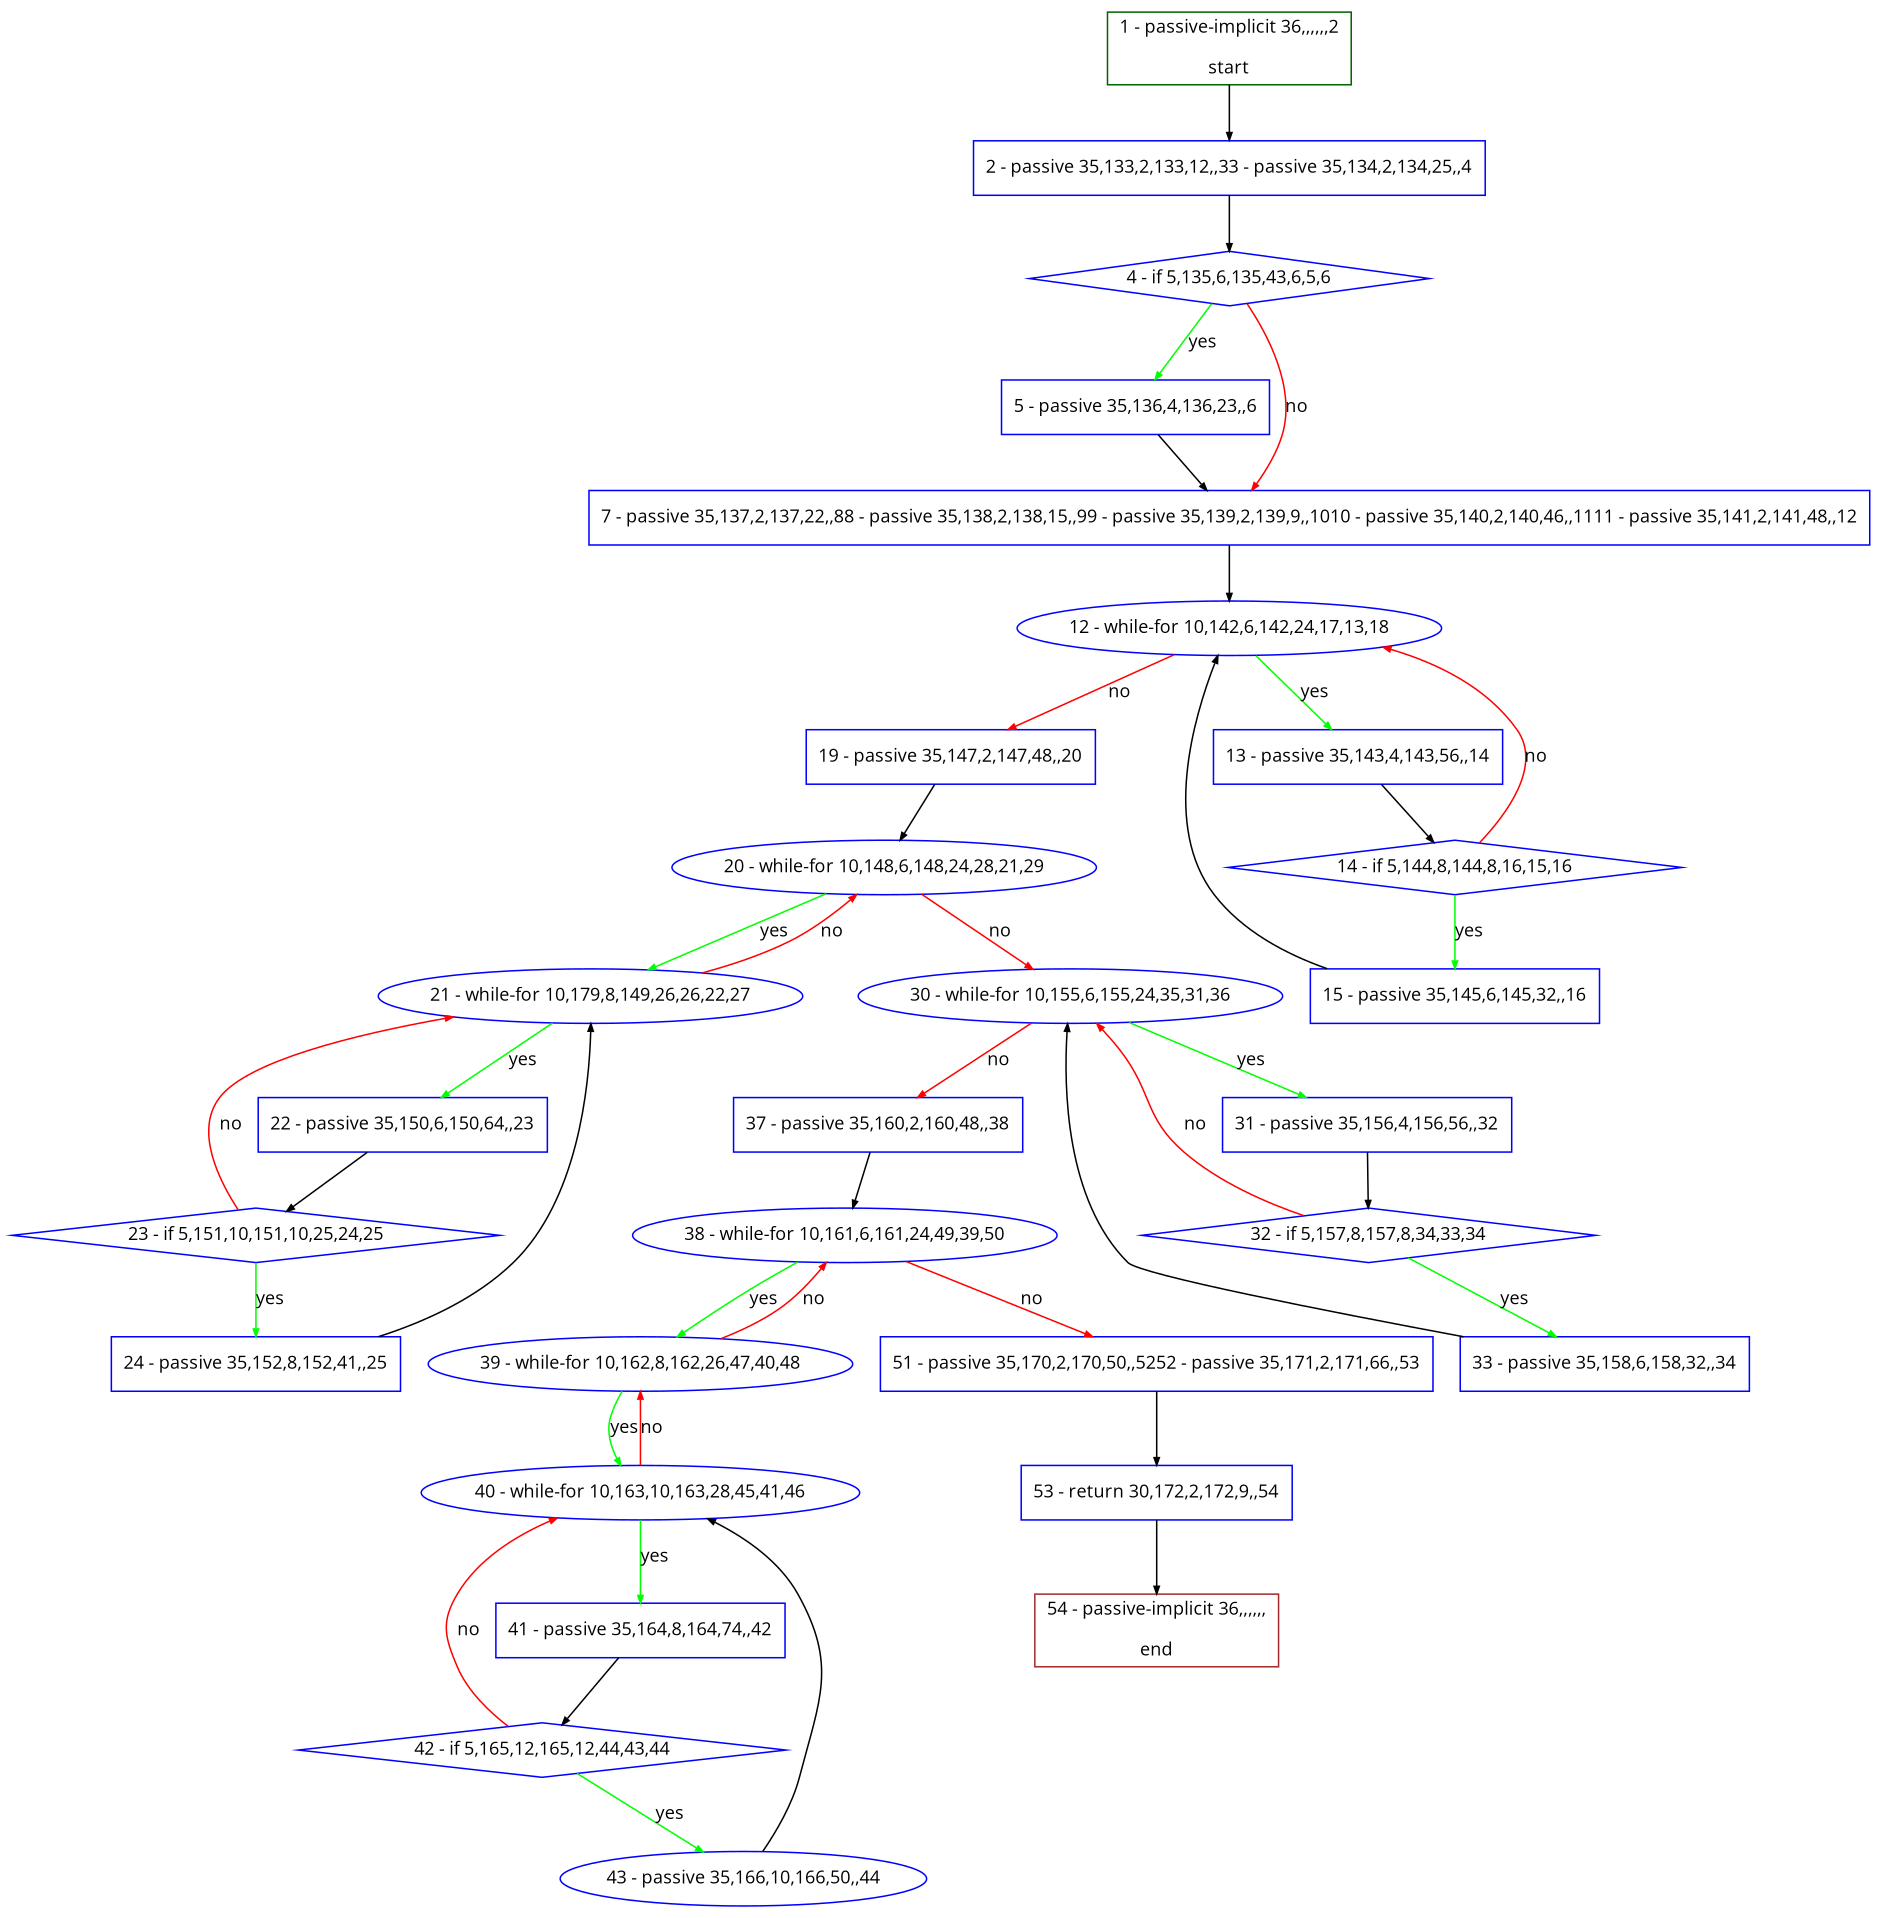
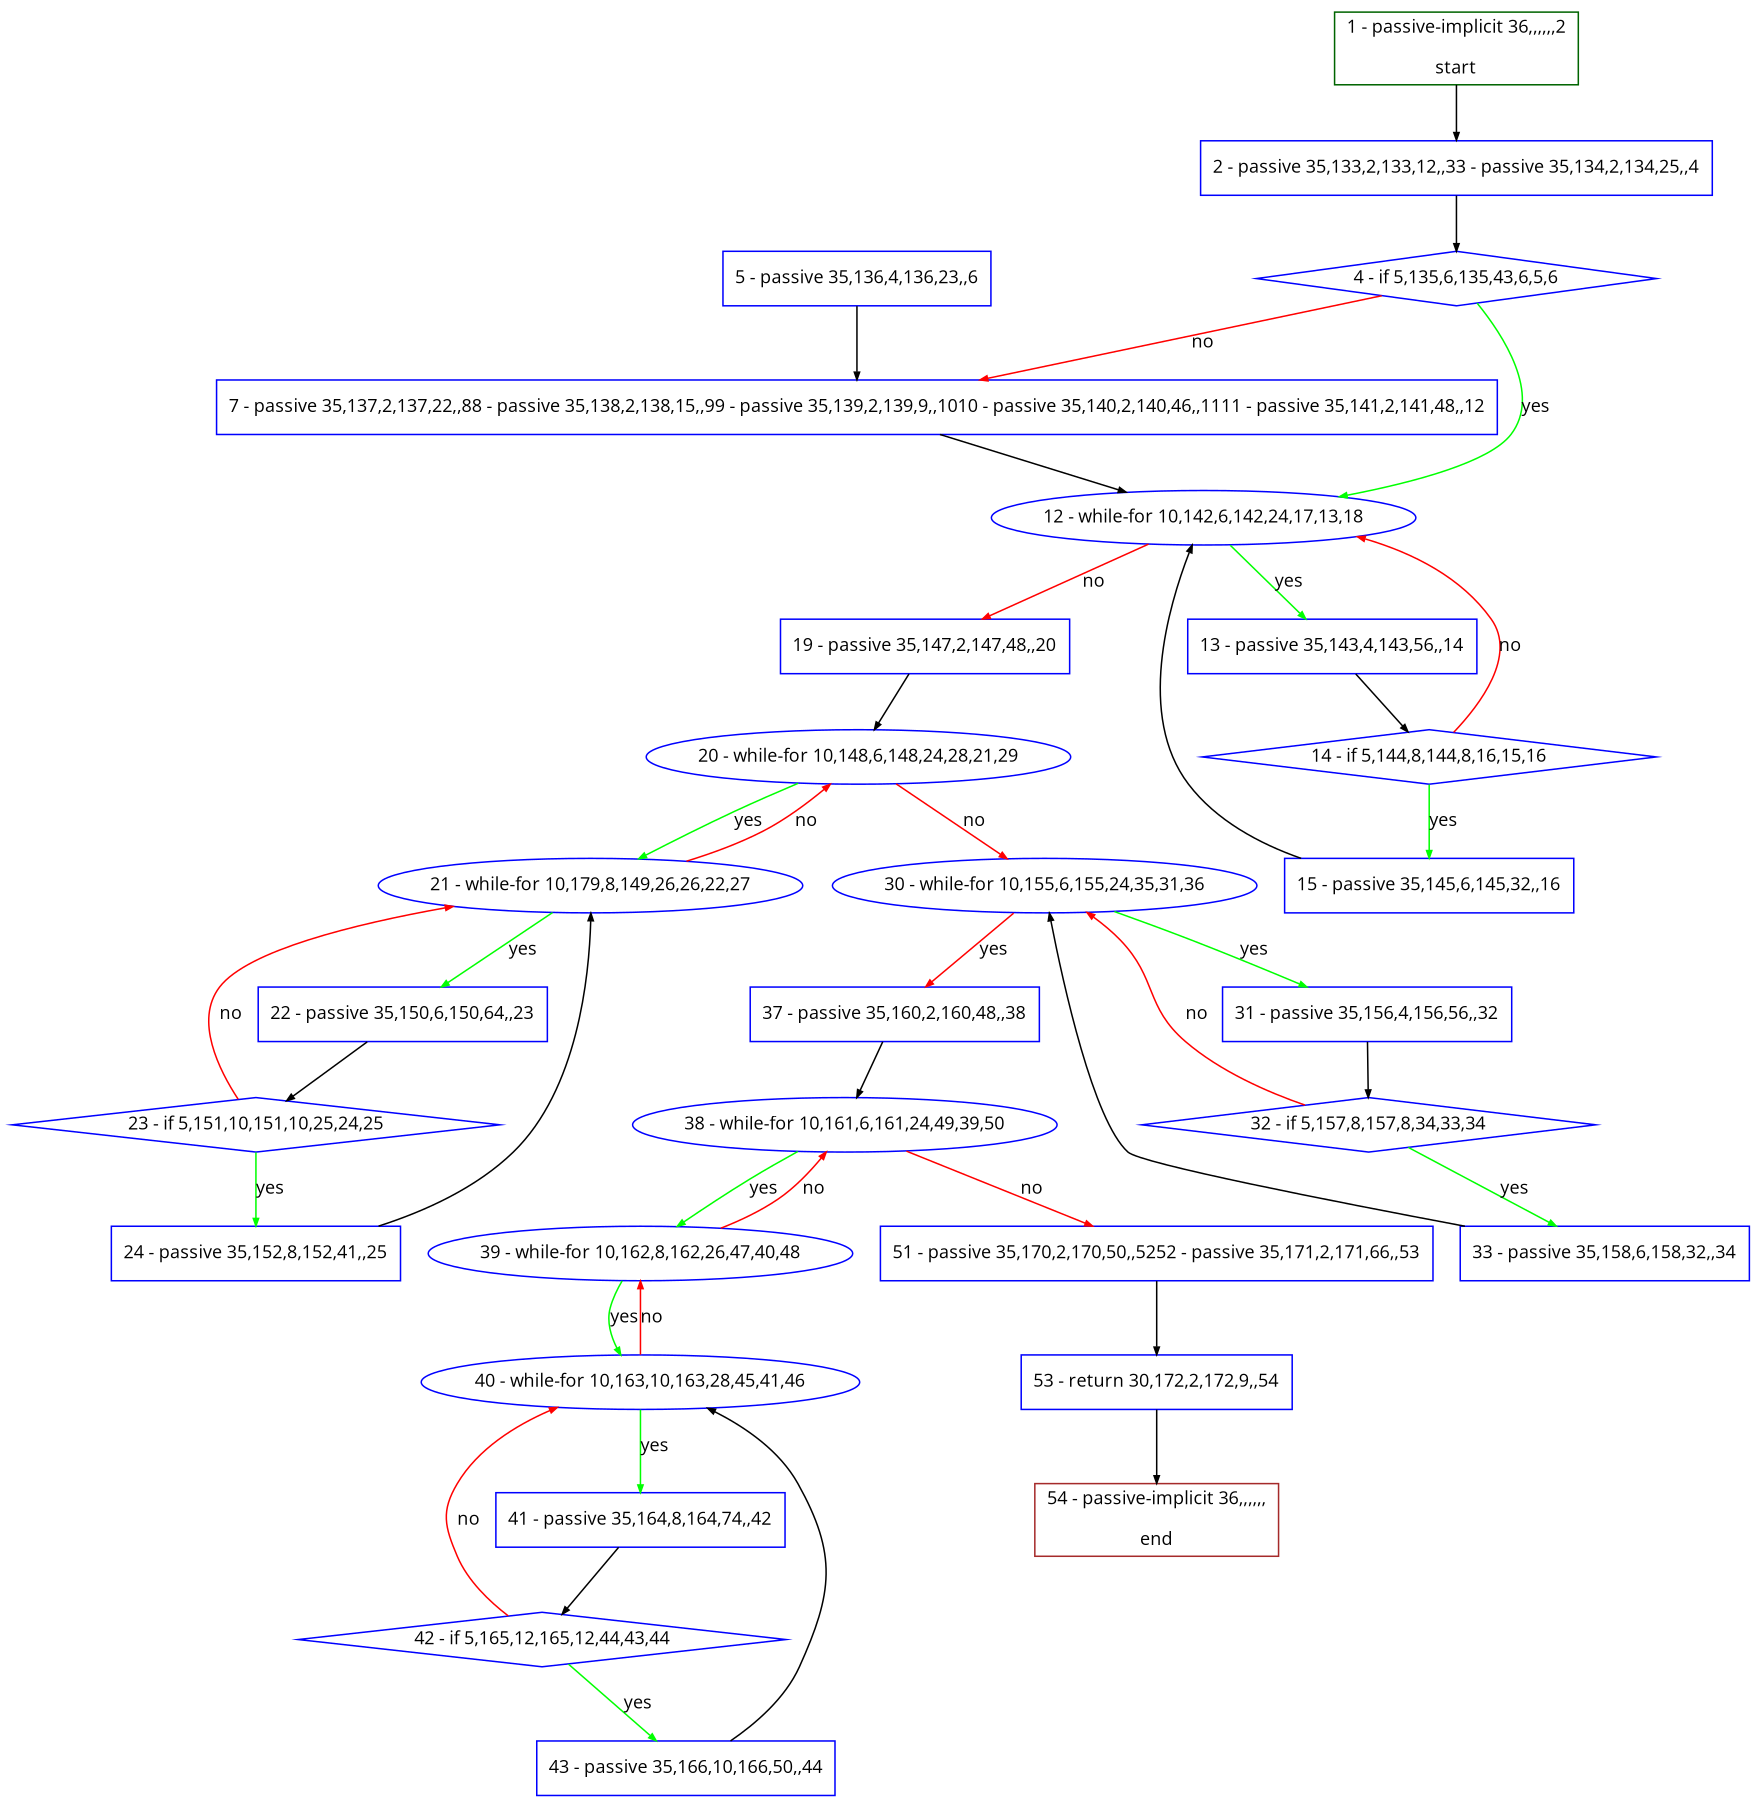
edge "4 - if 5,135,6,135,43,6,5,6" -> "5 - passive 35,136,4,136,23,,6": now "4 - if 5,135,6,135,43,6,5,6" -> "12 - while-for 10,142,6,142,24,17,13,18"
edge "30 - while-for 10,155,6,155,24,35,31,36" -> "37 - passive 35,160,2,160,48,,38": label "no" -> "yes"
node "43 - passive 35,166,10,166,50,,44": shape ellipse -> box
